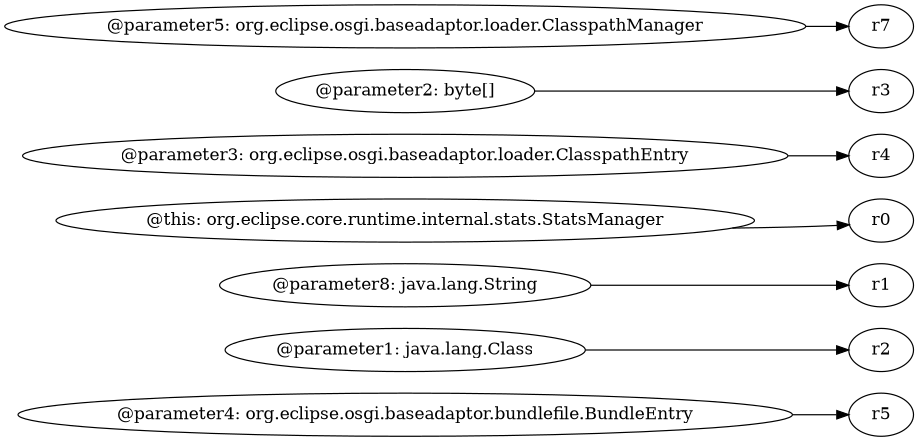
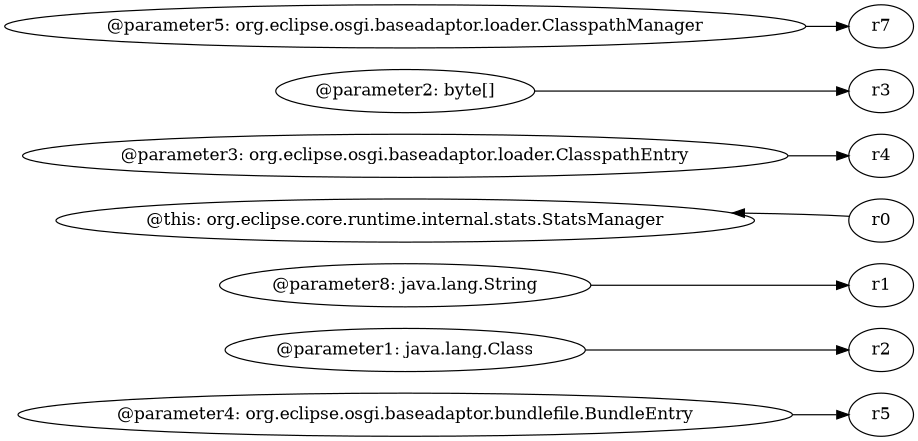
edge "@this: org.eclipse.core.runtime.internal.stats.StatsManager" -> "r0": reversed
